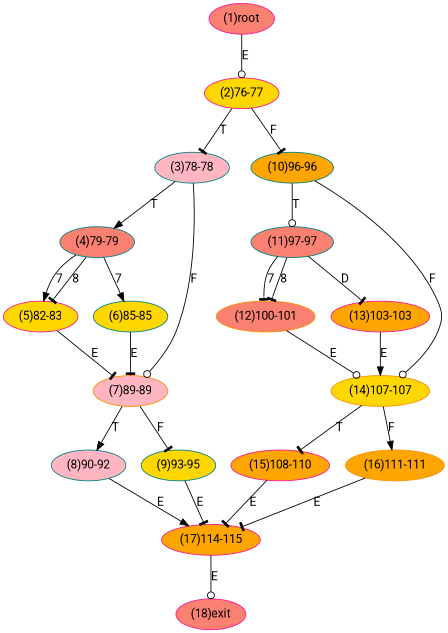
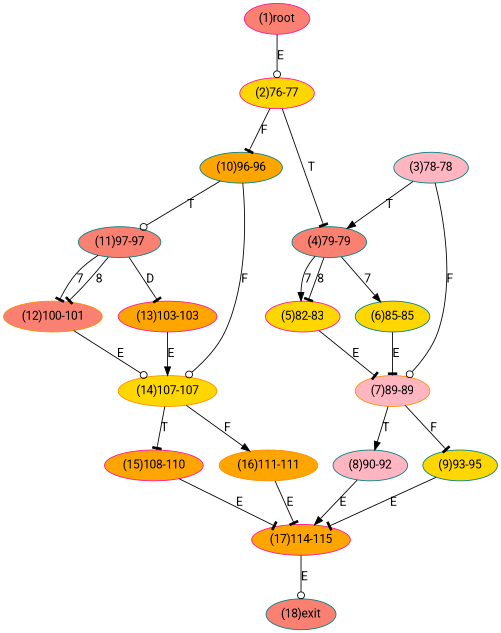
edge "(2)76-77" -> "(3)78-78": now "(2)76-77" -> "(4)79-79"
node "(18)exit": color deeppink -> teal
